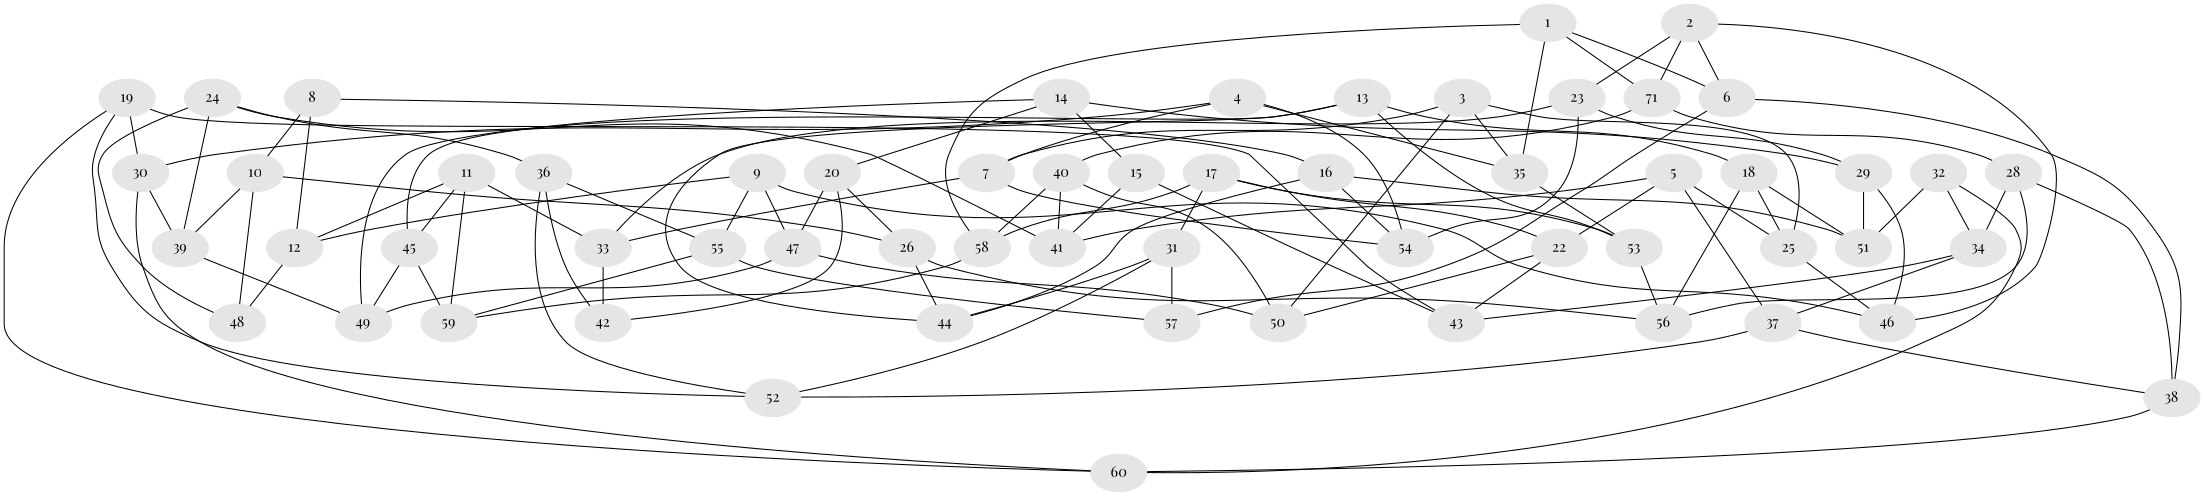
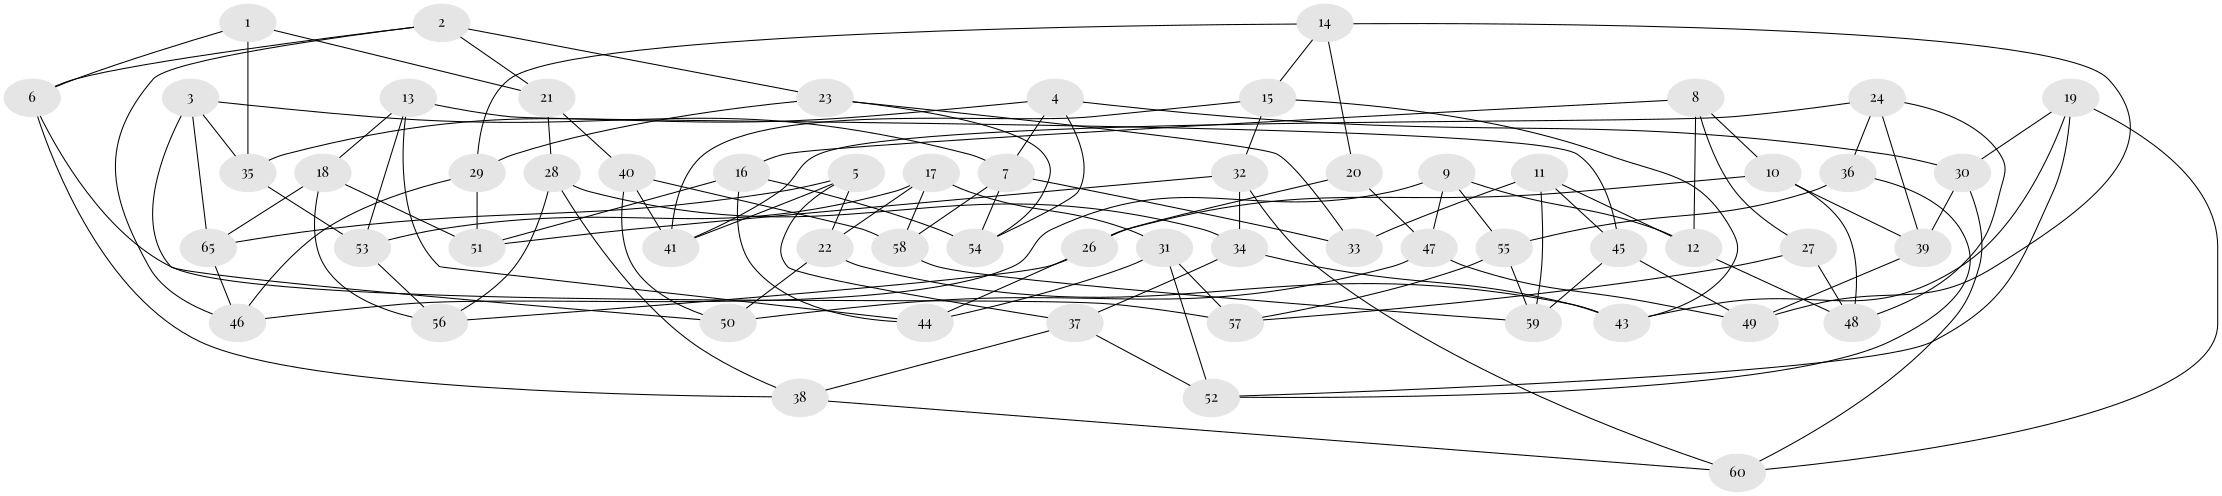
edge "1" -- "58": now "7" -- "58"
node "71": label "71" -> "21"
edge "15" -- "32": added
node "25": label "25" -> "65"
node "27": added
node "42": removed
